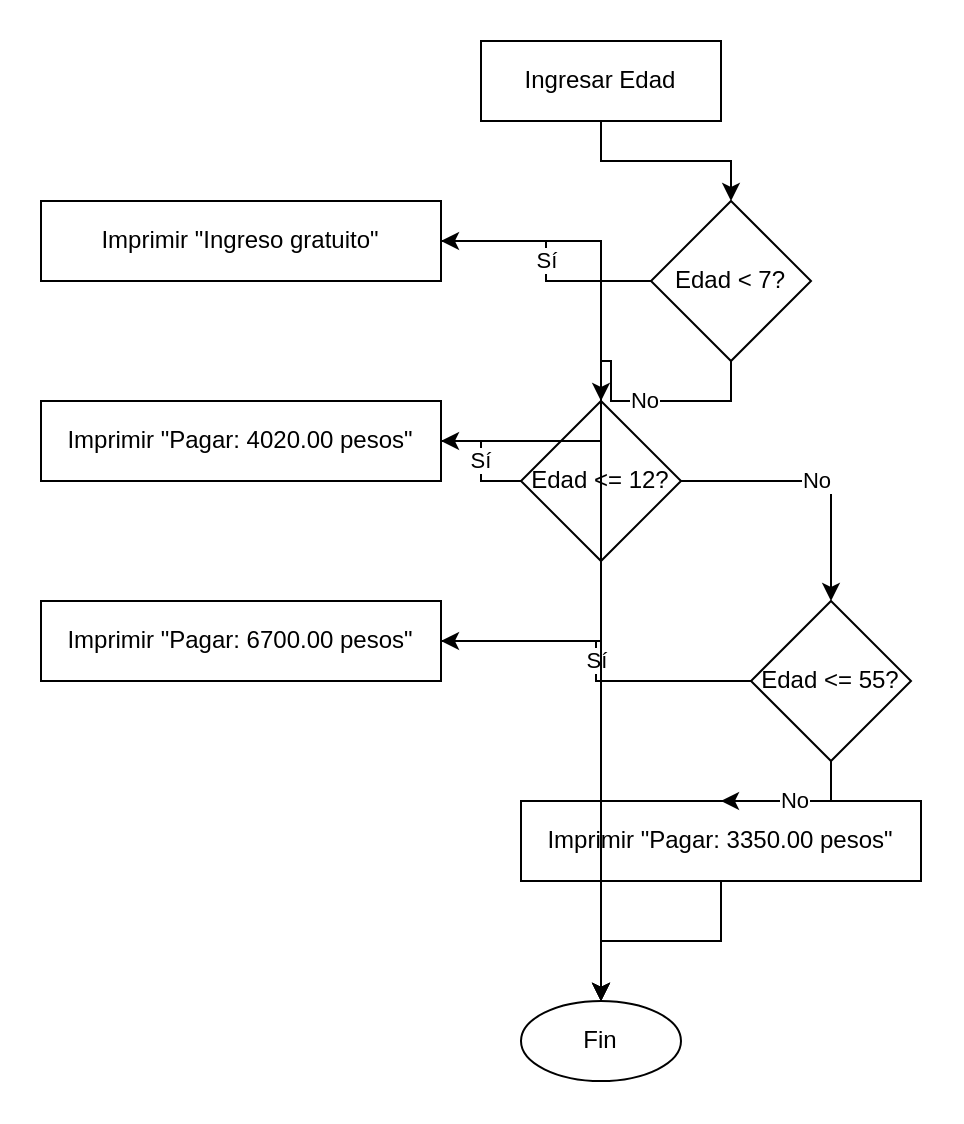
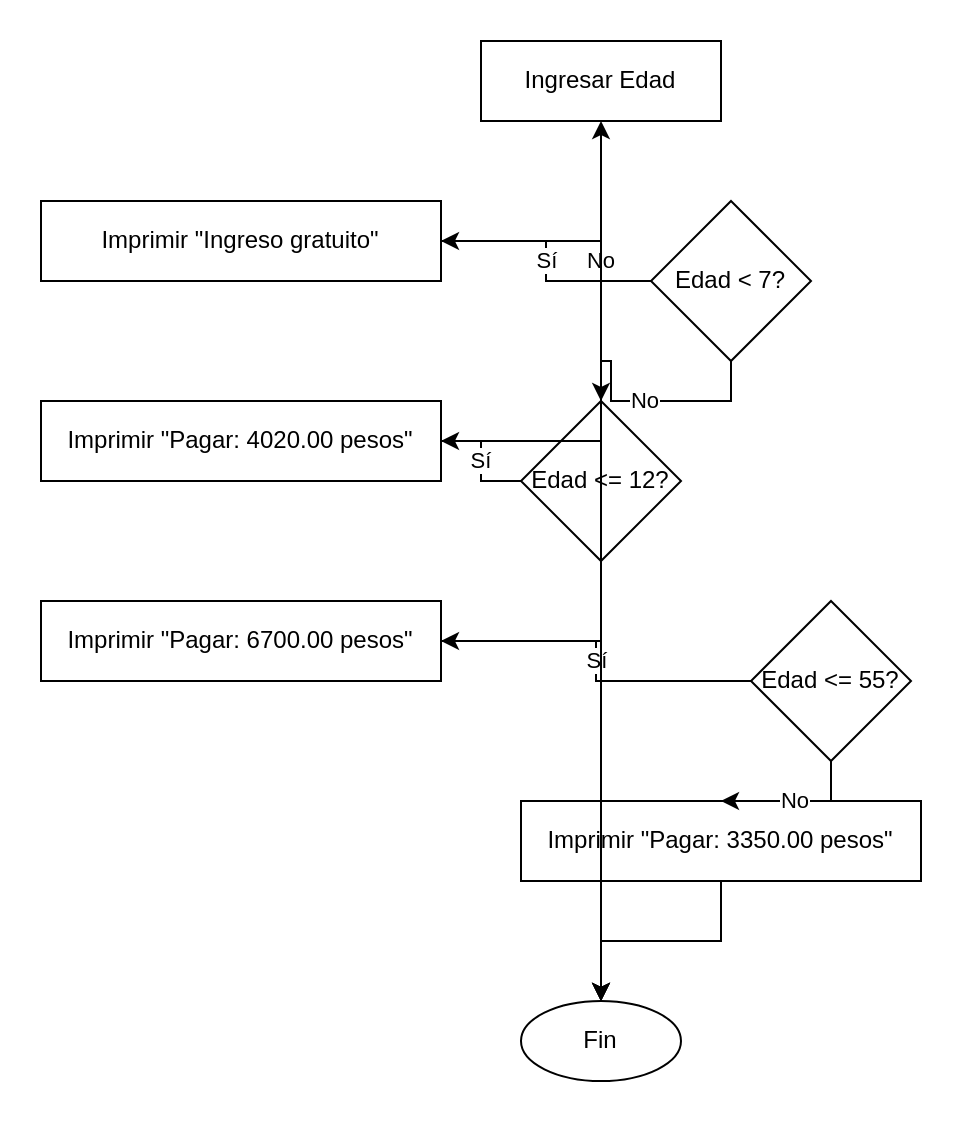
edge "Ingresar Edad" -> "Edad < 7?": removed
edge "Edad <= 12?" -> "Edad <= 55?": now "Edad <= 12?" -> "Ingresar Edad"
